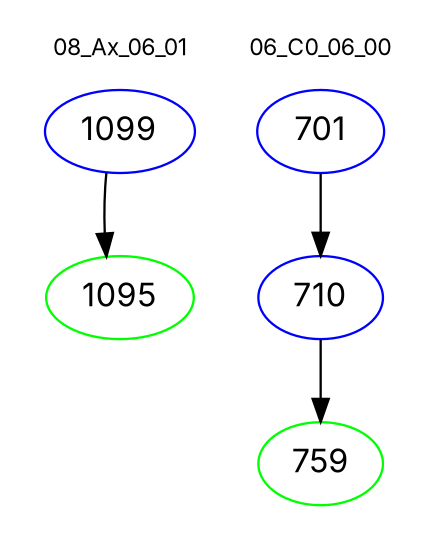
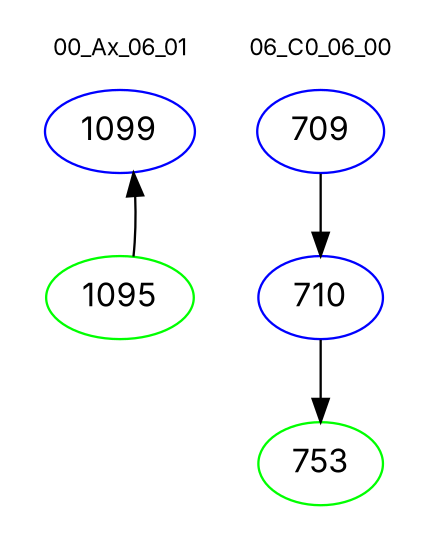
cluster "08_Ax_06_01": label "08_Ax_06_01" -> "00_Ax_06_01"
node "701": label "701" -> "709"
edge "1099" -> "1095": reversed
node "759": label "759" -> "753"
